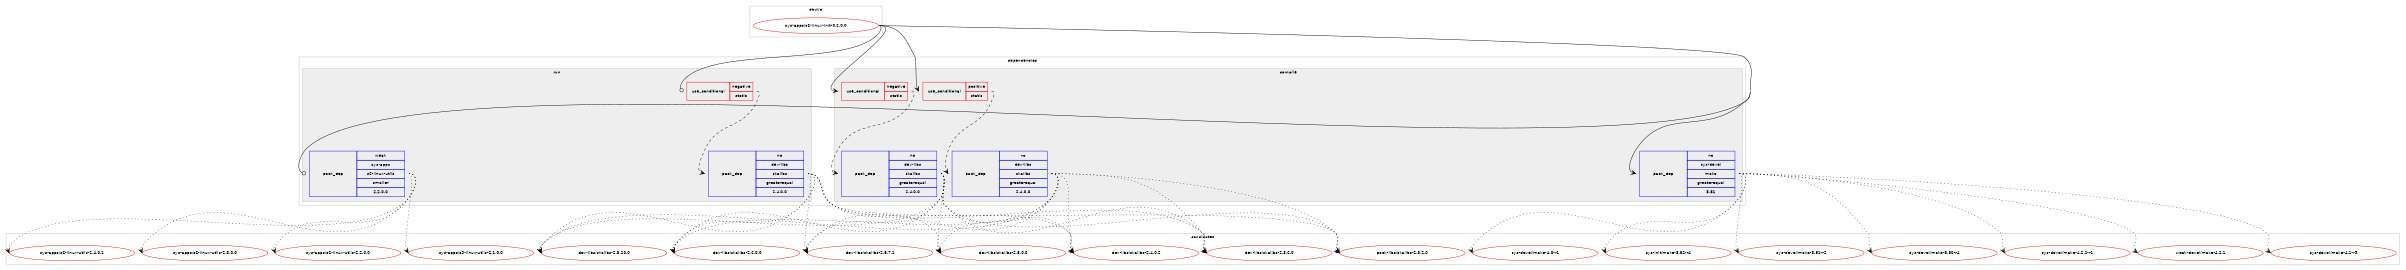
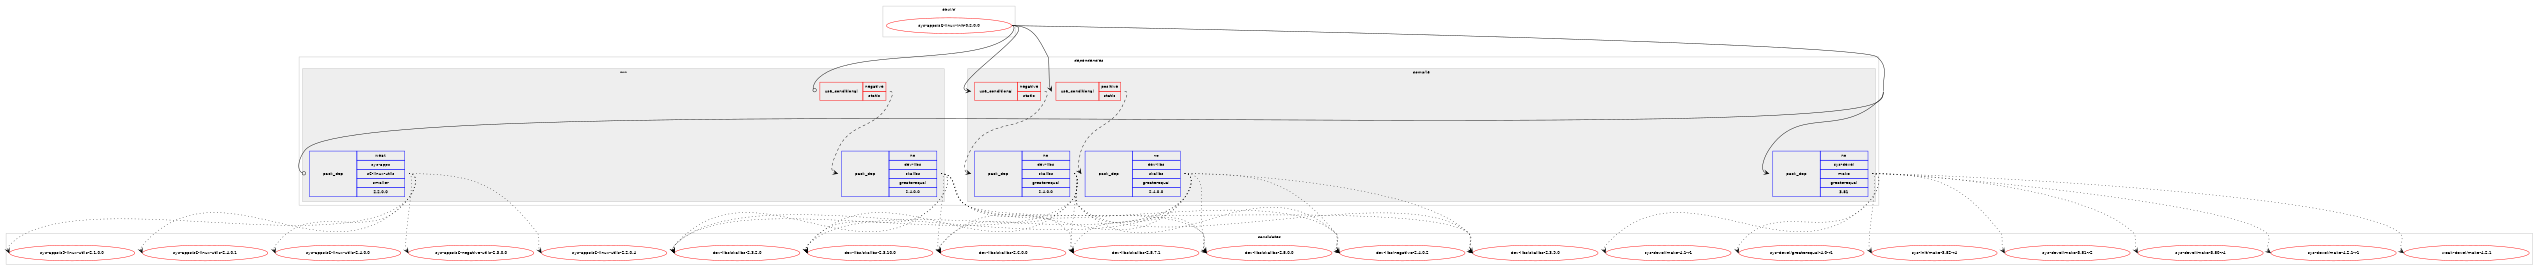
node "sys-apps/s6-linux-utils-2.3.0.0": label "sys-apps/s6-linux-utils-2.3.0.0" -> "sys-apps/s6-negative-utils-2.3.0.0"
node "sys-apps/s6-linux-utils-2.2.0.0": label "sys-apps/s6-linux-utils-2.2.0.0" -> "sys-apps/s6-linux-utils-2.2.0.4"
node "sys-apps/s6-linux-utils-2.4.0.0": added
node "dev-libs/skalibs-2.4.0.2": label "dev-libs/skalibs-2.4.0.2" -> "dev-libs/negative-2.4.0.2"
node "dev-libs/skalibs-2.3.6.0": label "dev-libs/skalibs-2.3.6.0" -> "dev-libs/skalibs-2.3.9.0"
node "pack-libs/skalibs-2.3.2.0": label "pack-libs/skalibs-2.3.2.0" -> "dev-libs/skalibs-2.3.2.0"
node "sys-devel/make-4.0-r1": label "sys-devel/make-4.0-r1" -> "sys-devel/greaterequal-4.0-r1"
node "sys-devel/make-4.1-r9": label "sys-devel/make-4.1-r9" -> "sys-devel/make-4.1-r1"
